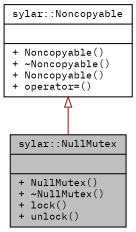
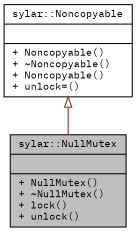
node "sylar::Noncopyable": text "+ operator=()" -> "+ unlock=()"
